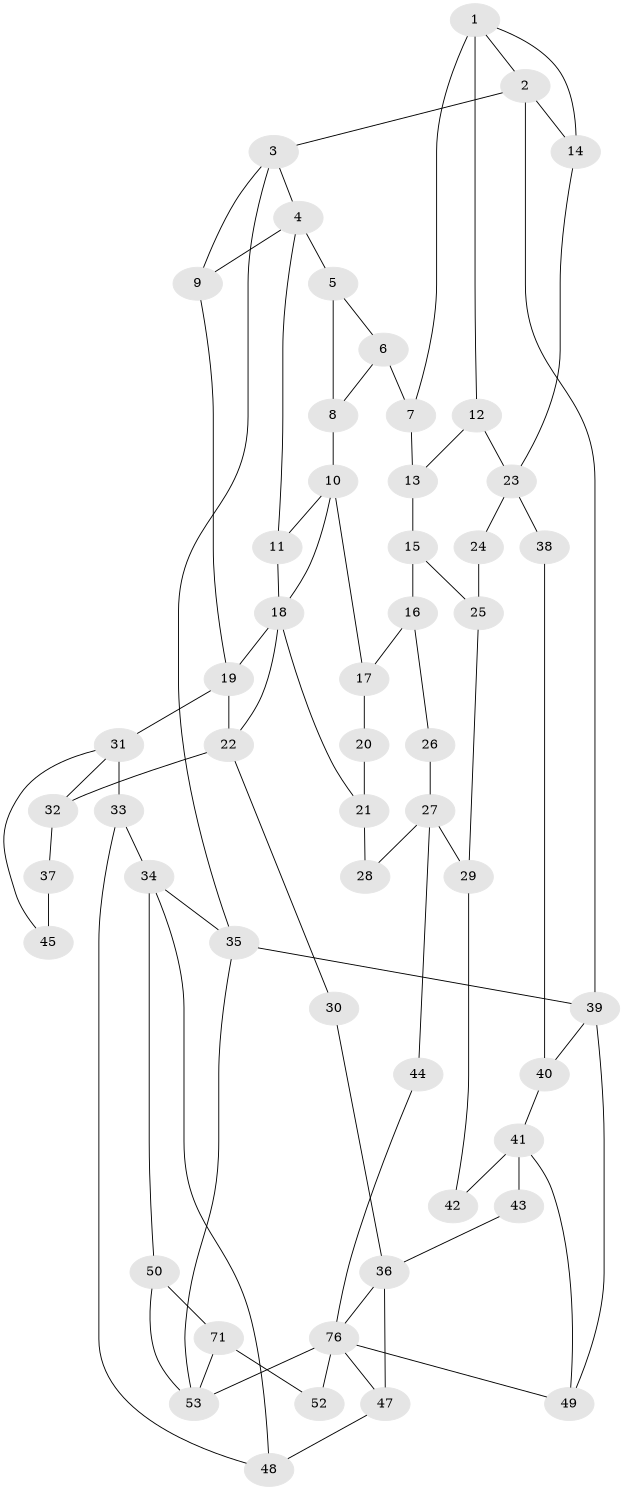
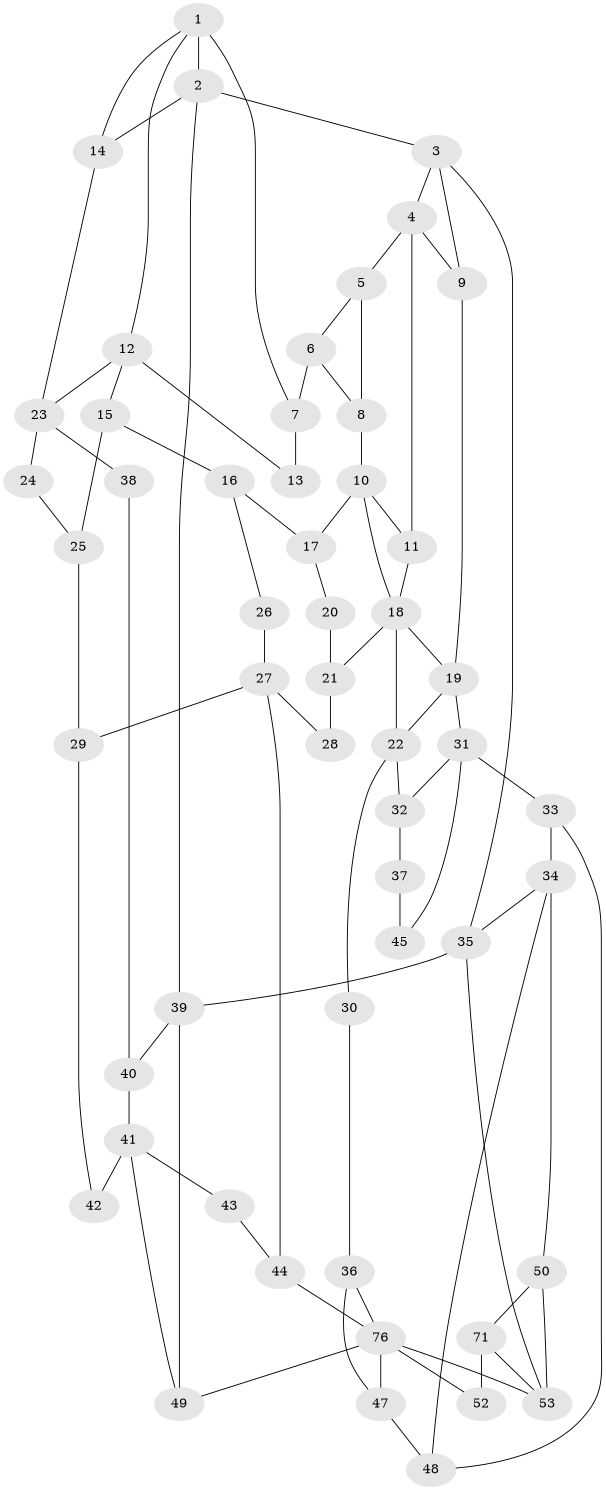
edge "13" -- "15": now "12" -- "15"
edge "43" -- "36": now "43" -- "44"
